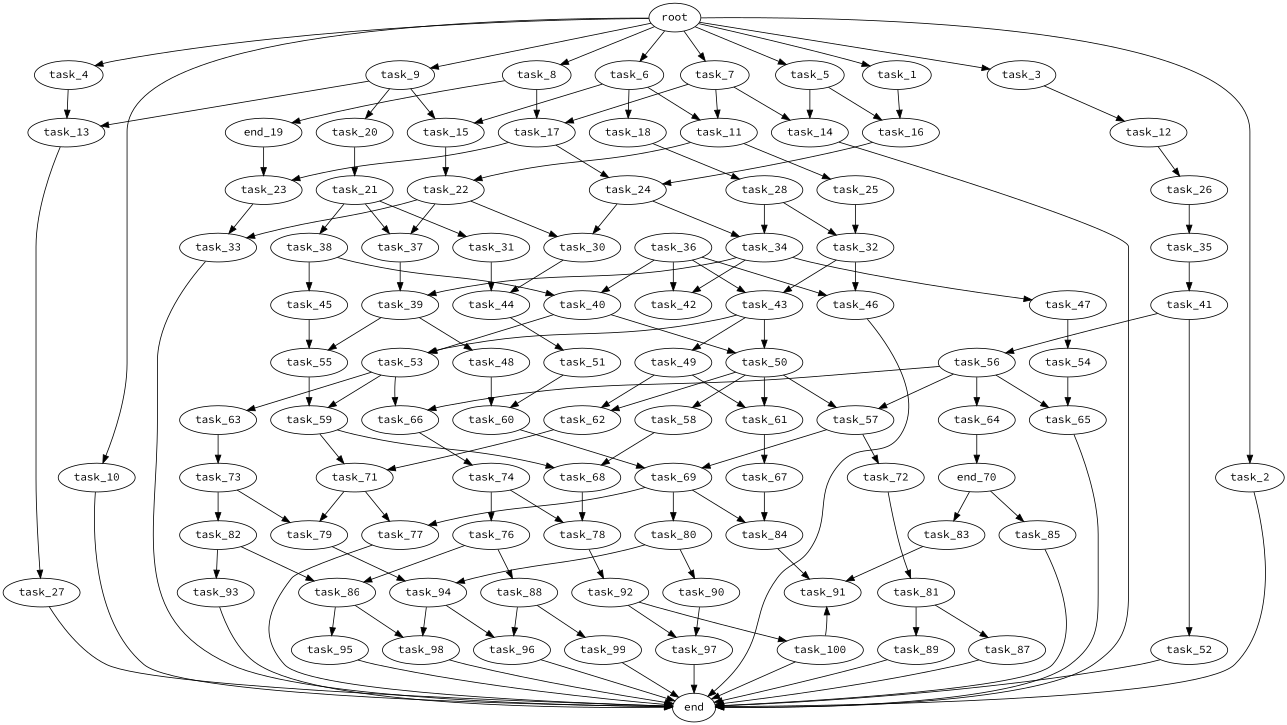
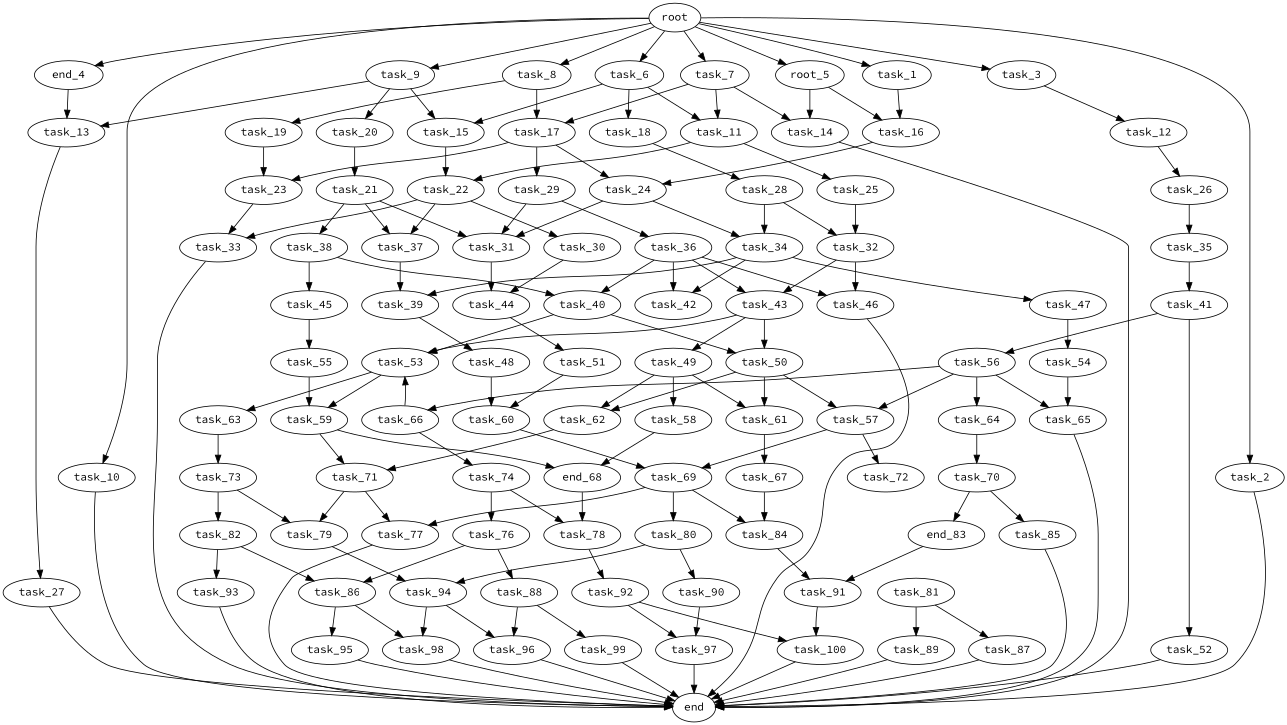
node "task_4": label "task_4" -> "end_4"
node "task_5": label "task_5" -> "root_5"
node "end_19": label "end_19" -> "task_19"
node "task_29": added
edge "task_24" -> "task_30": now "task_24" -> "task_31"
edge "task_39" -> "task_55": removed
edge "task_53" -> "task_66": reversed
edge "task_50" -> "task_58": now "task_49" -> "task_58"
node "task_68": label "task_68" -> "end_68"
node "end_70": label "end_70" -> "task_70"
edge "task_72" -> "task_81": removed
node "task_83": label "task_83" -> "end_83"
edge "task_100" -> "task_91": reversed
